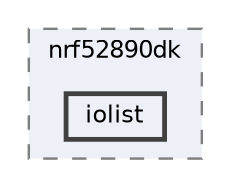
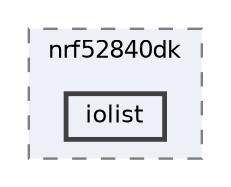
cluster "nrf52890dk": label "nrf52890dk" -> "nrf52840dk"
